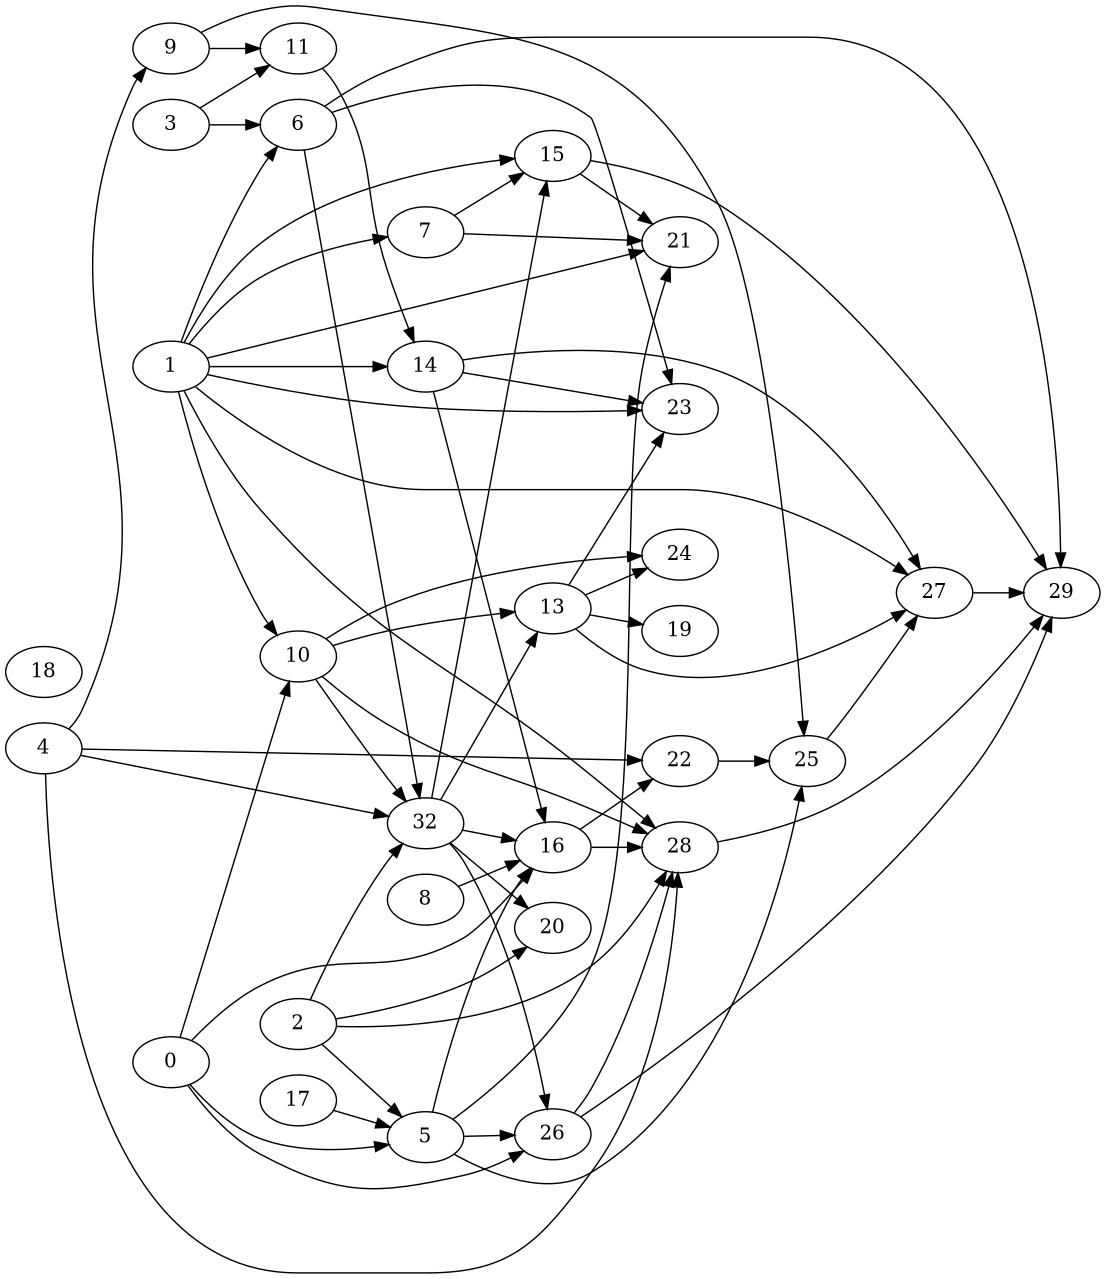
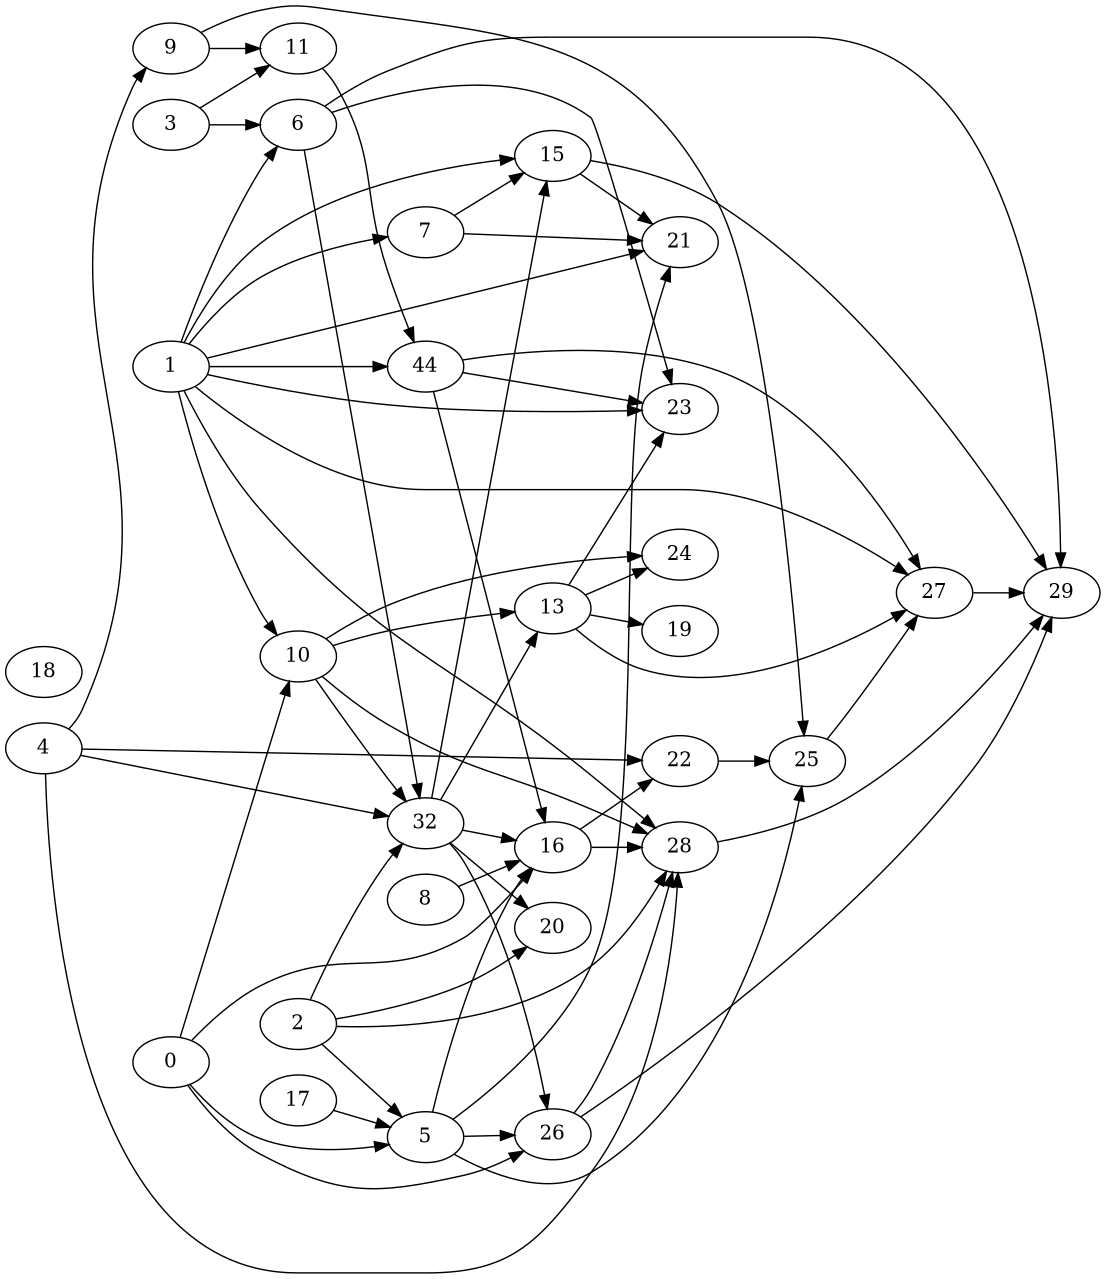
node "14": label "14" -> "44"
